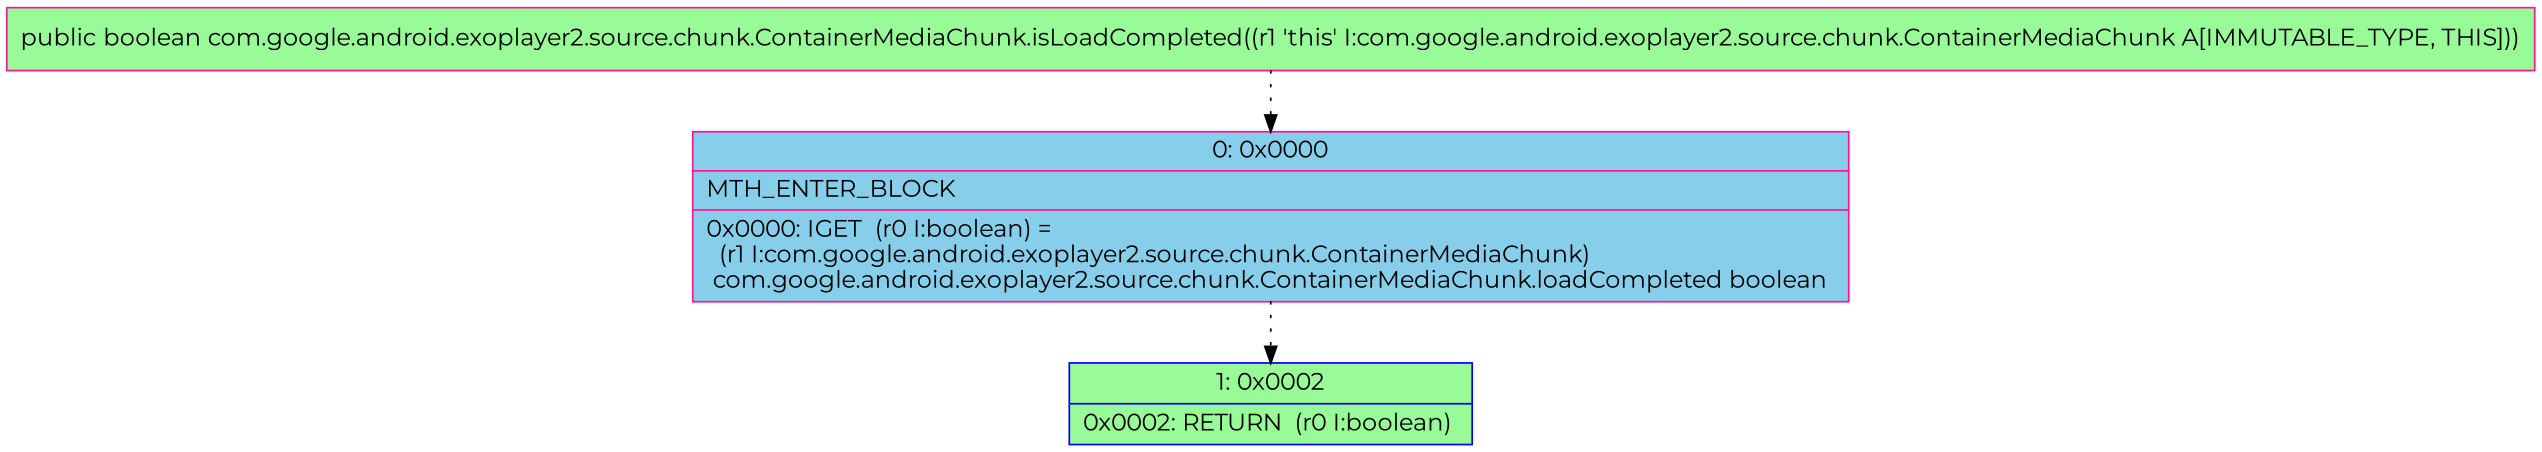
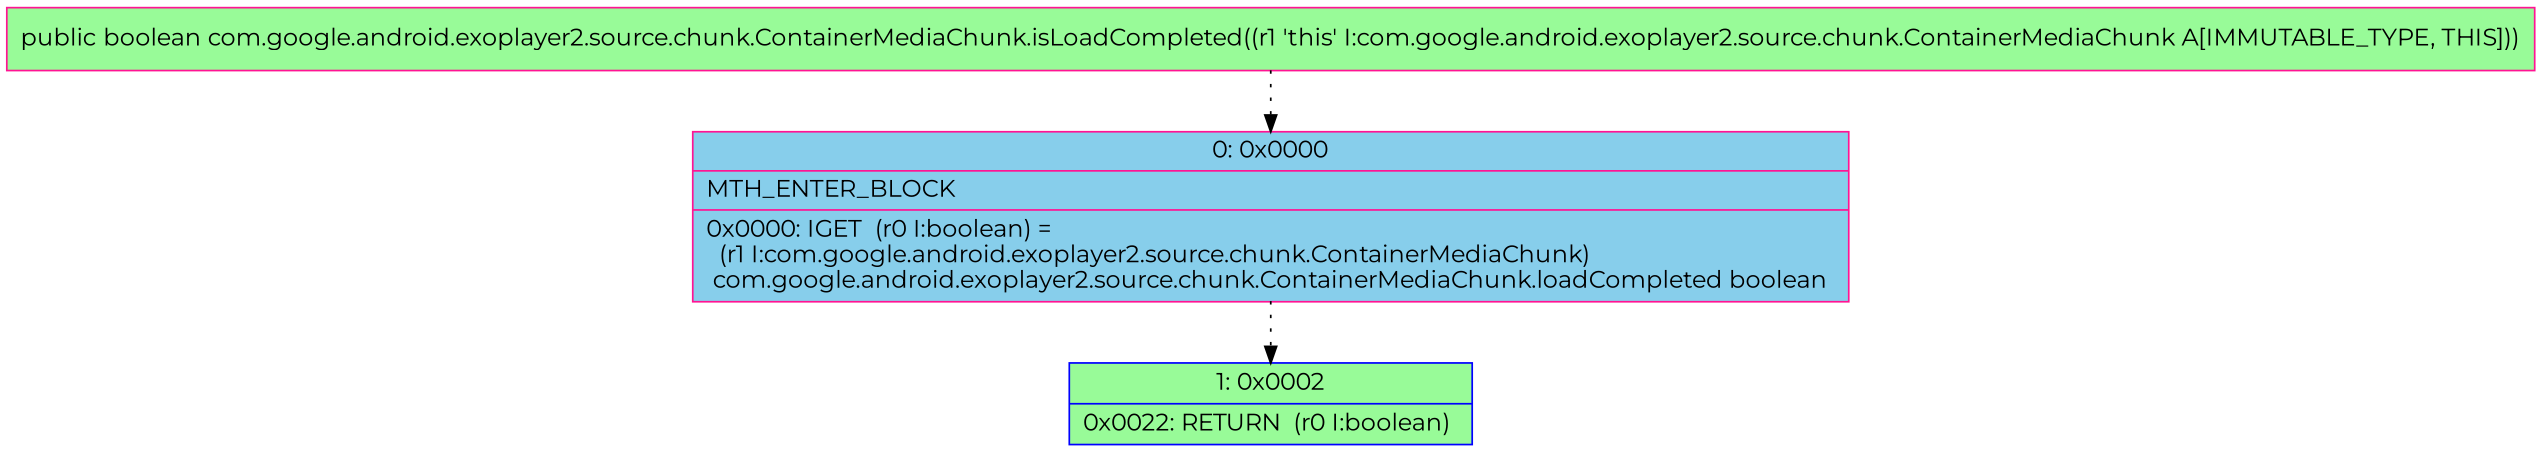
node "1: 0x0002": text "0x0002: RETURN  (r0 I:boolean)" -> "0x0022: RETURN  (r0 I:boolean)"
